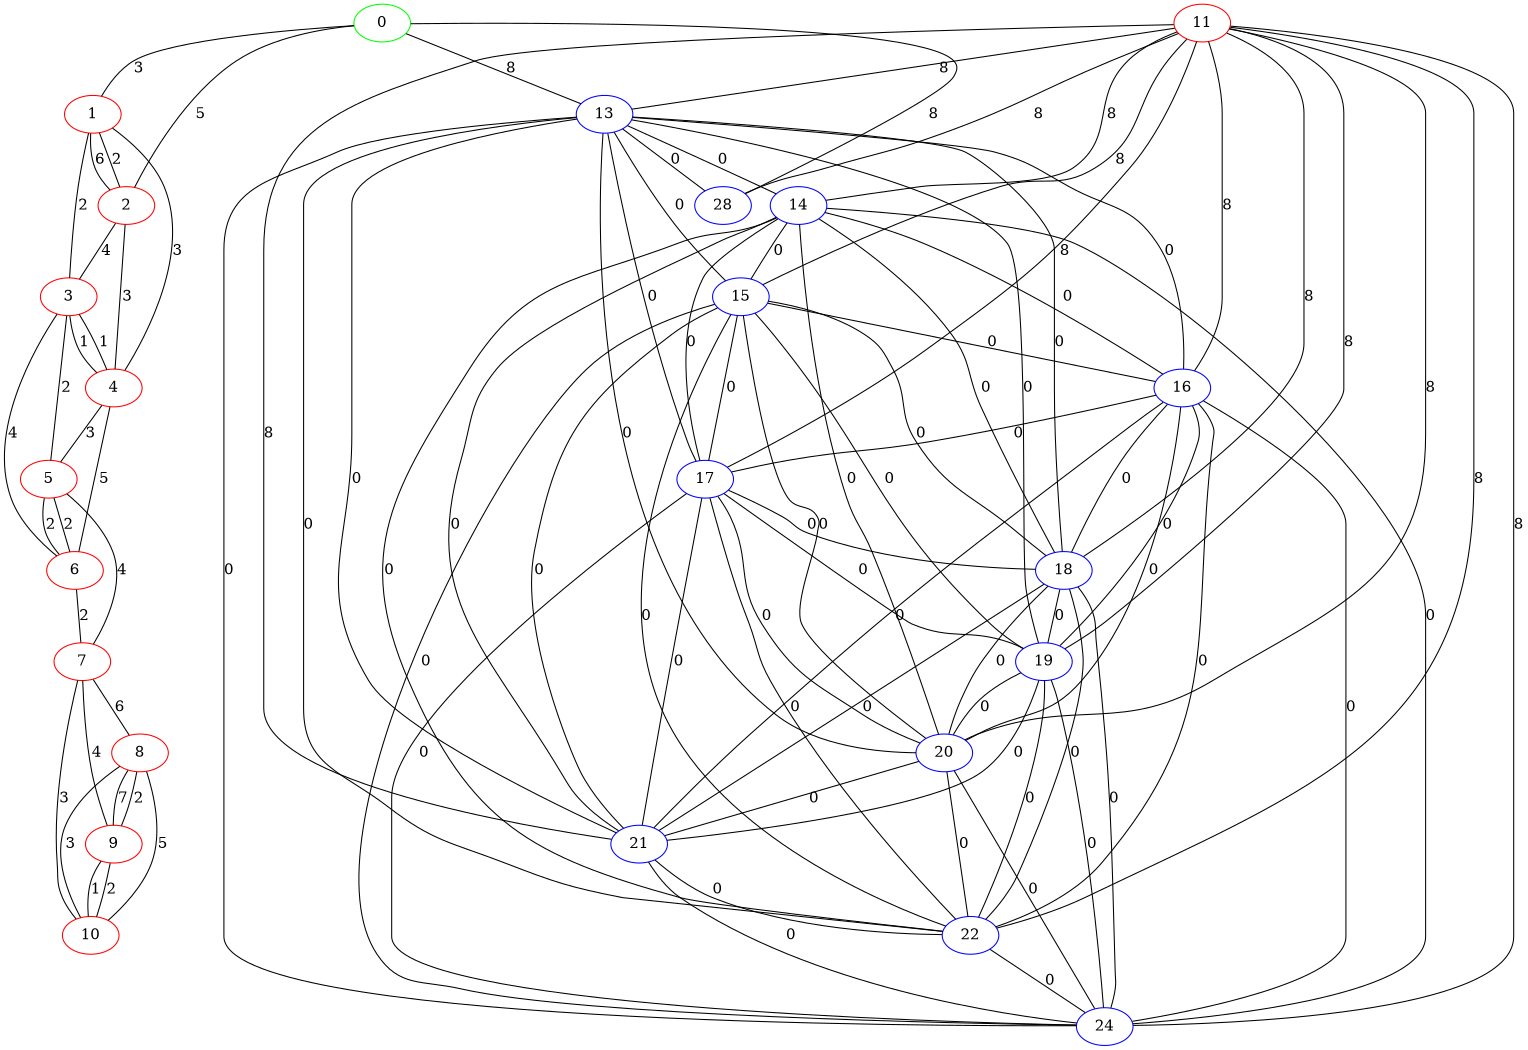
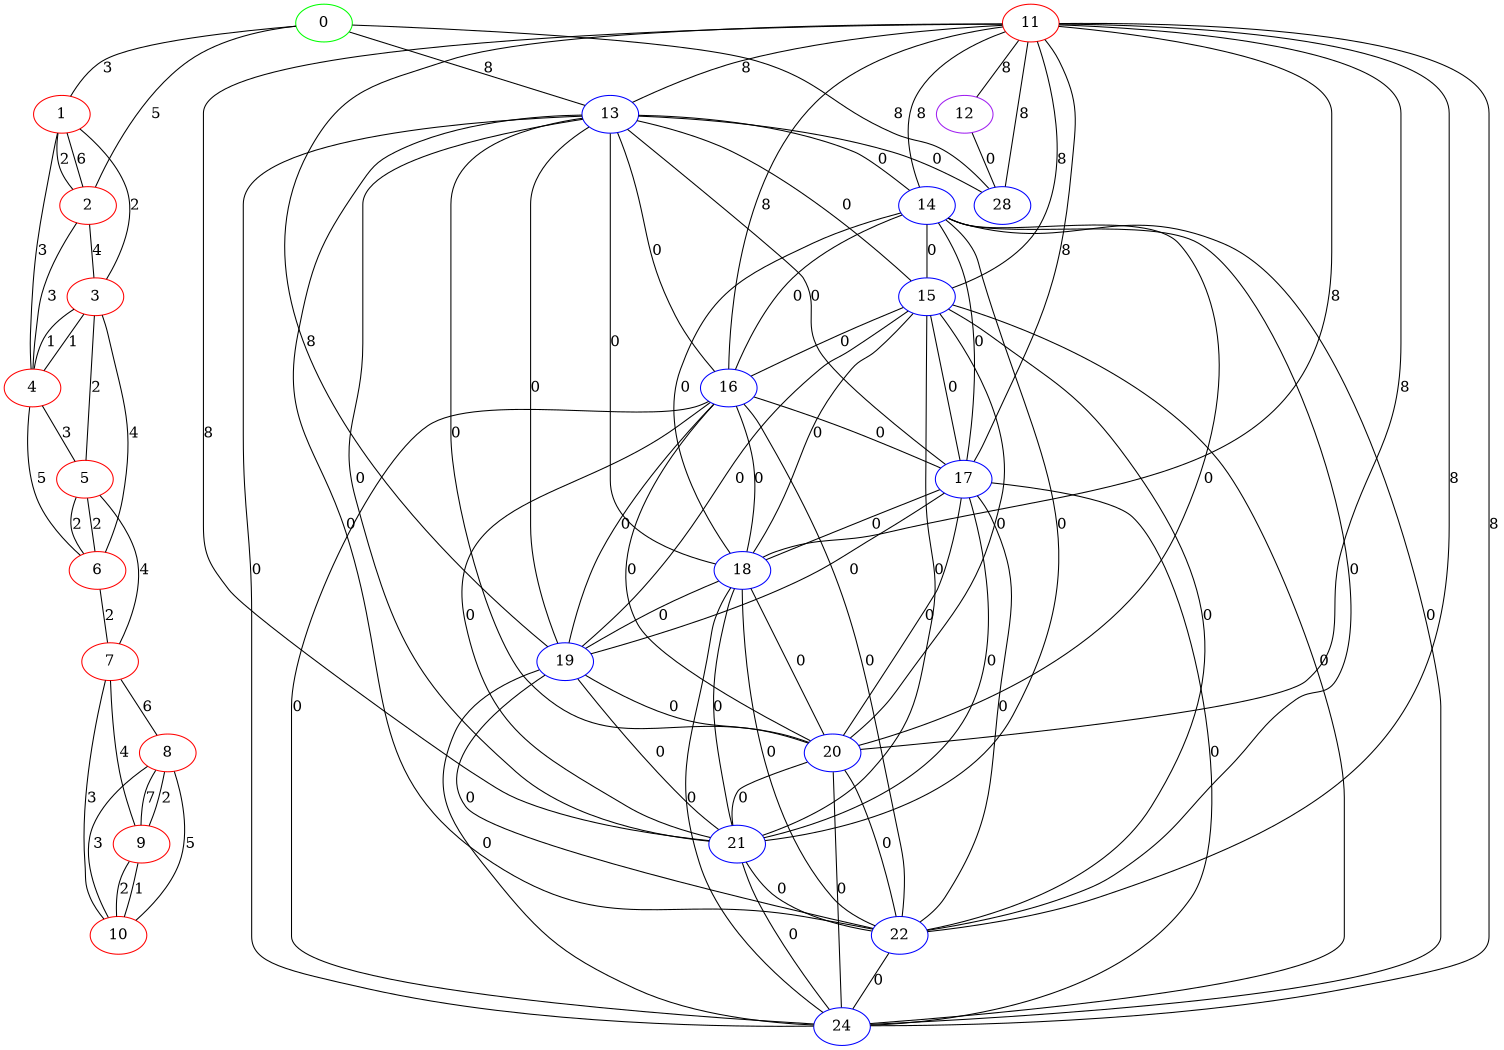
node "12": added
